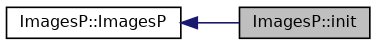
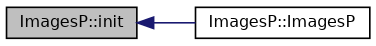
edge "ImagesP::init" -> "ImagesP::ImagesP": reversed
